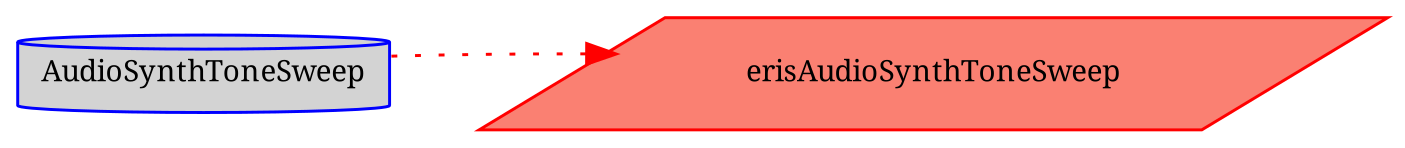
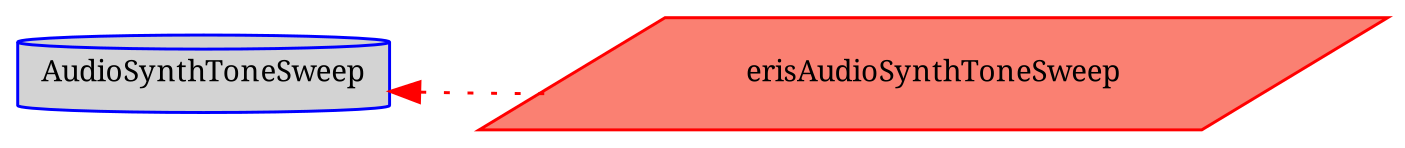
edge "AudioSynthToneSweep" -> "erisAudioSynthToneSweep": reversed
